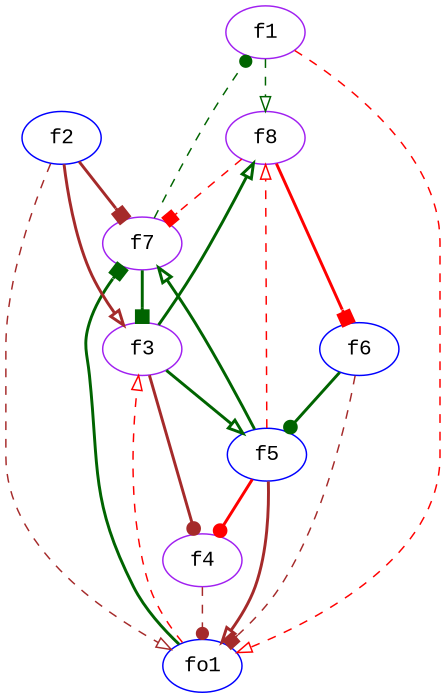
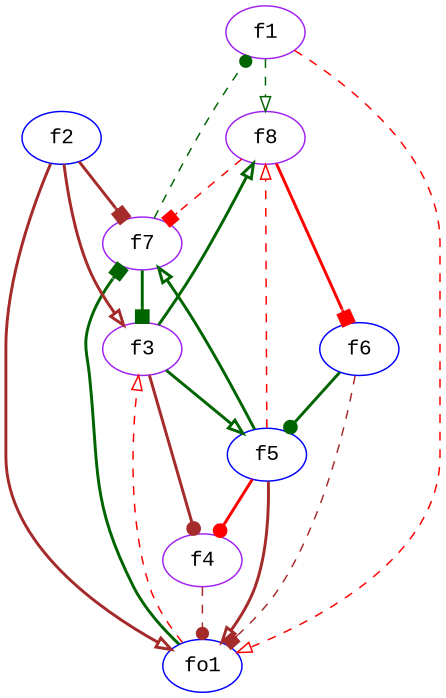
edge "f2" -> "fo1": style dashed -> bold
